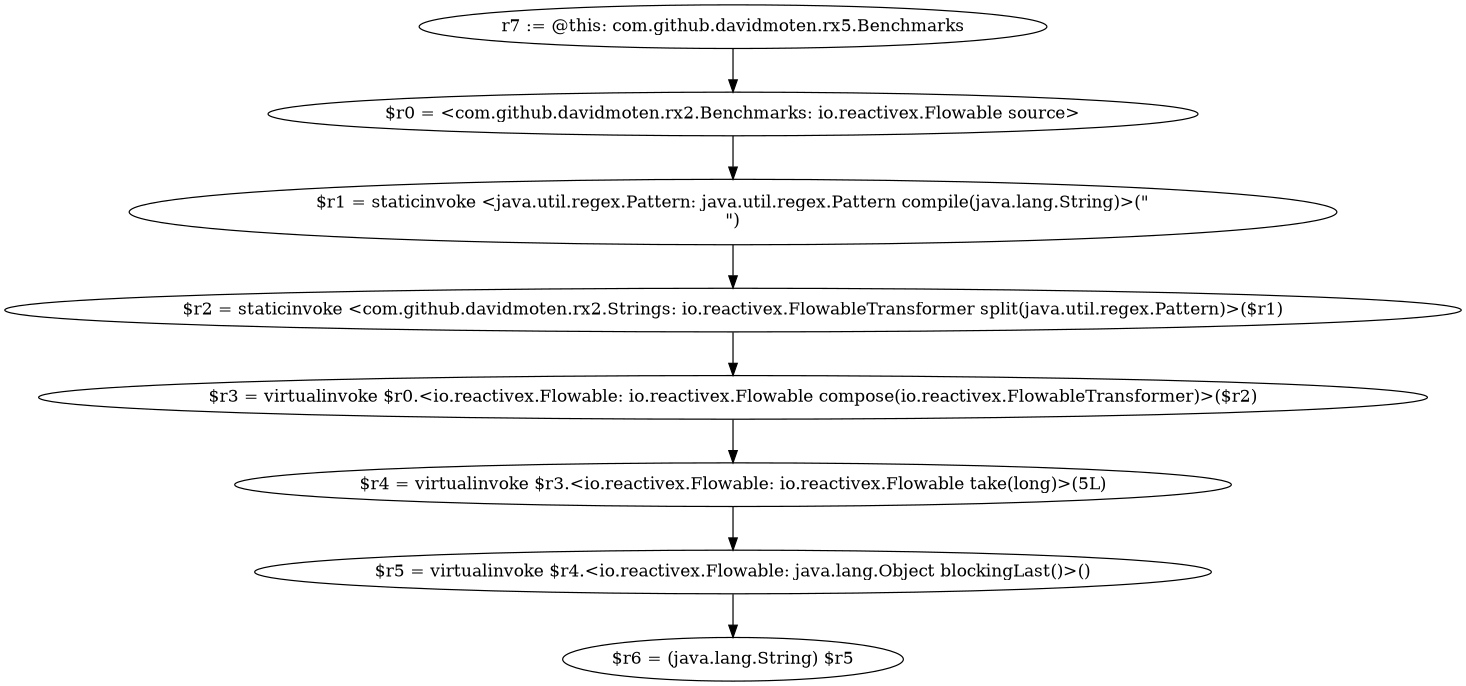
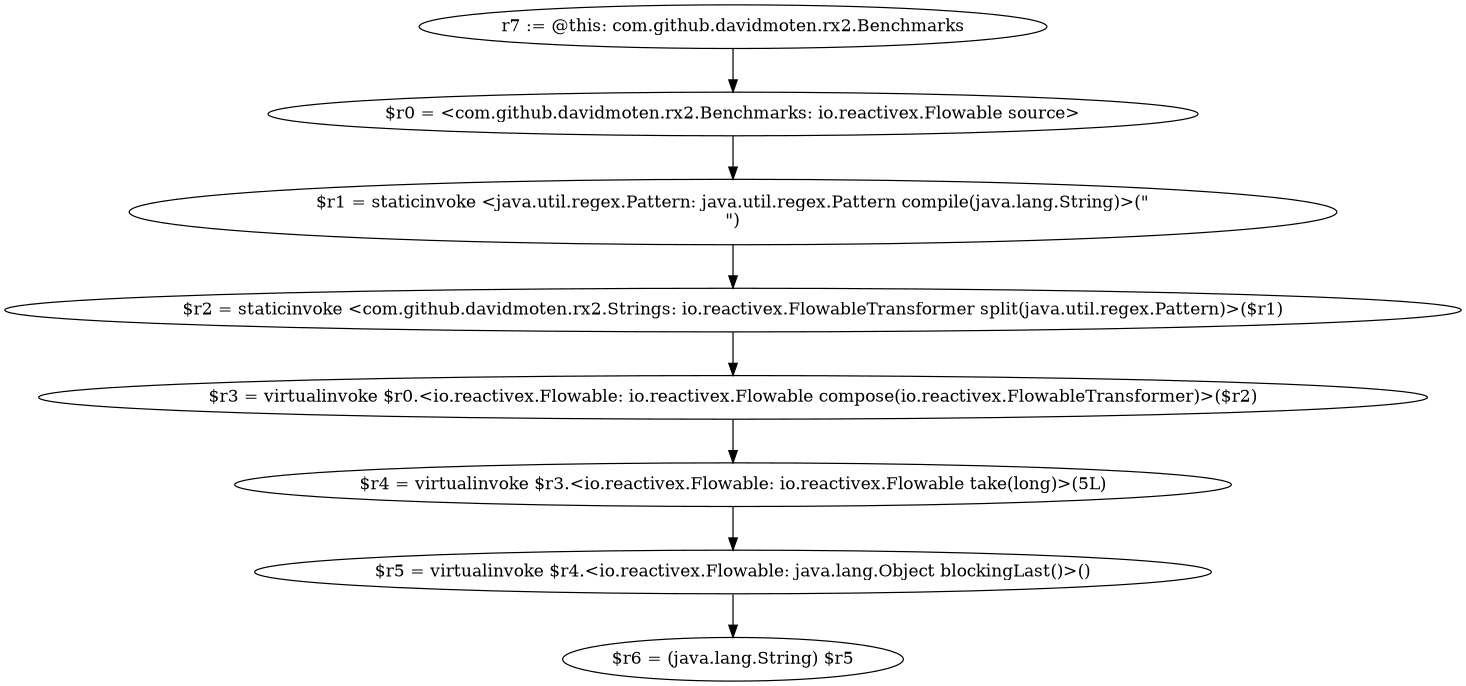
node "r7 := @this: com.github.davidmoten.rx5.Benchmarks": label "r7 := @this: com.github.davidmoten.rx5.Benchmarks" -> "r7 := @this: com.github.davidmoten.rx2.Benchmarks"
